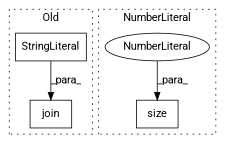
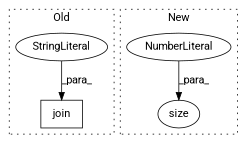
cluster "NumberLiteral": label "NumberLiteral" -> "New"
node "StringLiteral": shape box -> ellipse
node "size": shape box -> ellipse
